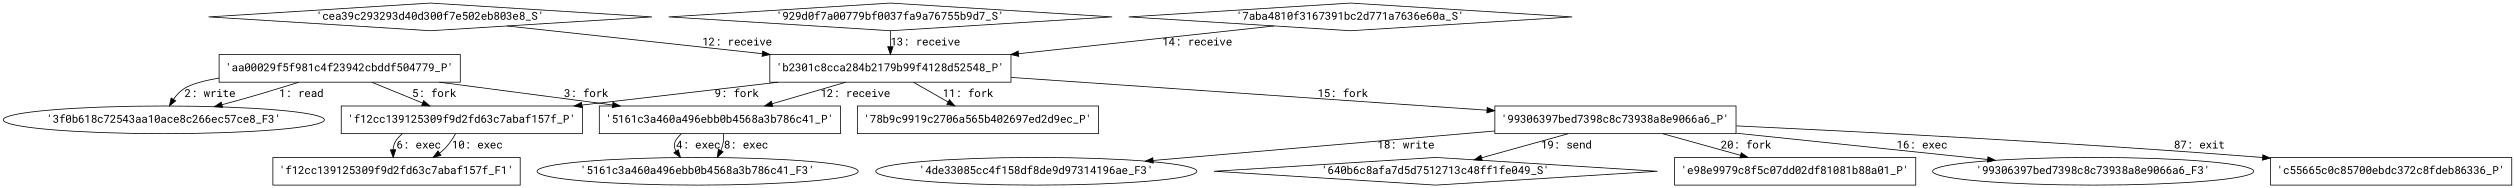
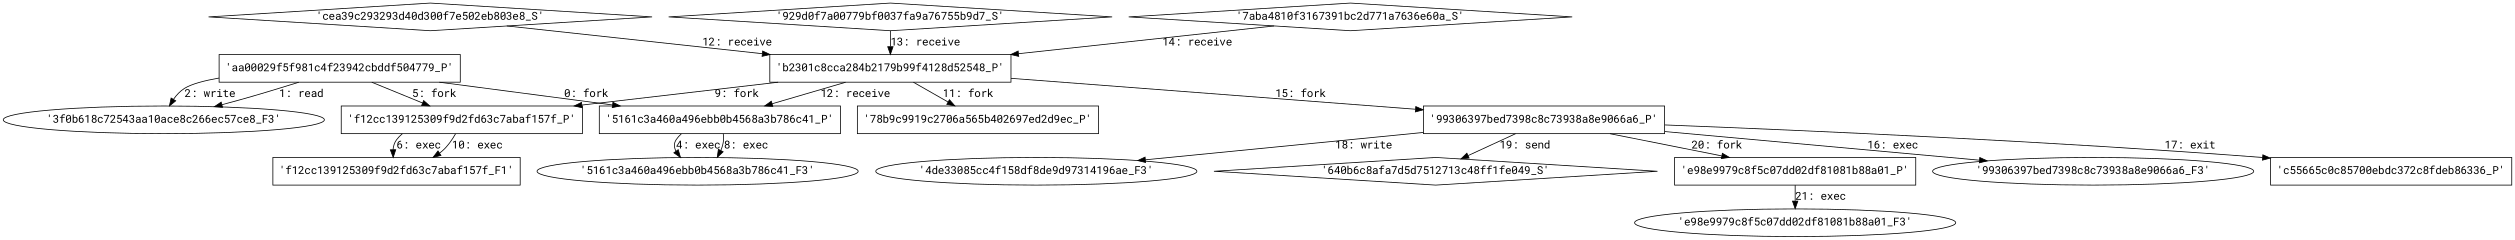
edge "'aa00029f5f981c4f23942cbddf504779_P'" -> "'5161c3a460a496ebb0b4568a3b786c41_P'": label "3: fork" -> "0: fork"
edge "'99306397bed7398c8c73938a8e9066a6_P'" -> "'c55665c0c85700ebdc372c8fdeb86336_P'": label "87: exit" -> "17: exit"
node "'e98e9979c8f5c07dd02df81081b88a01_F3'": added
